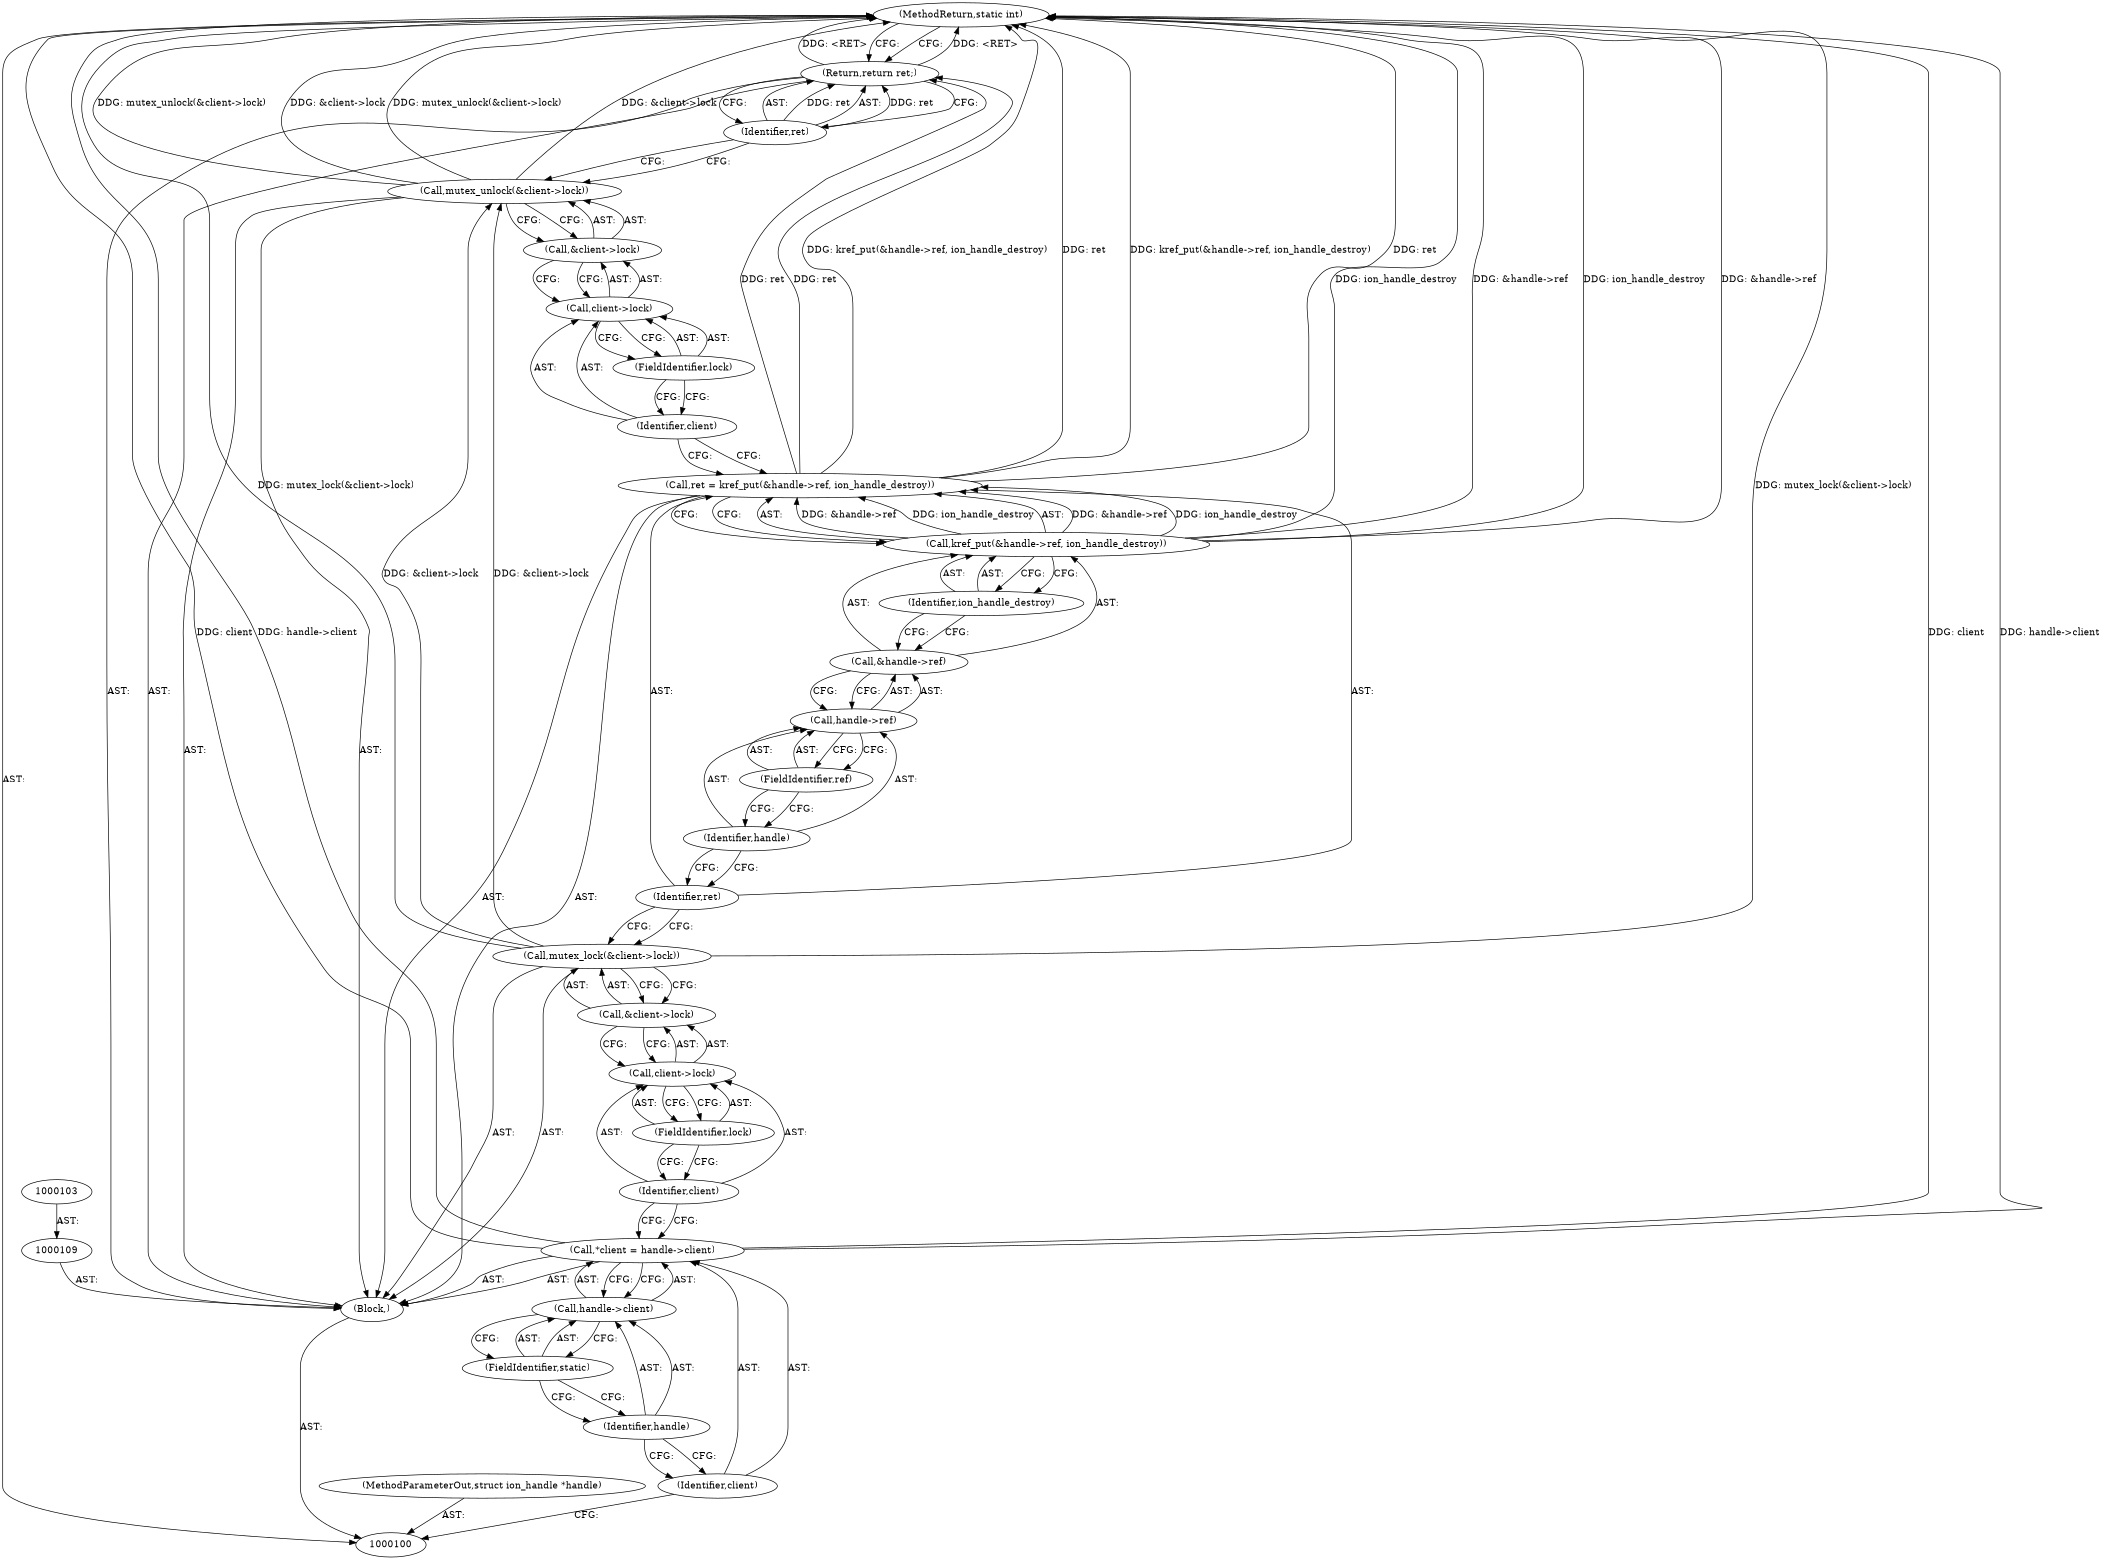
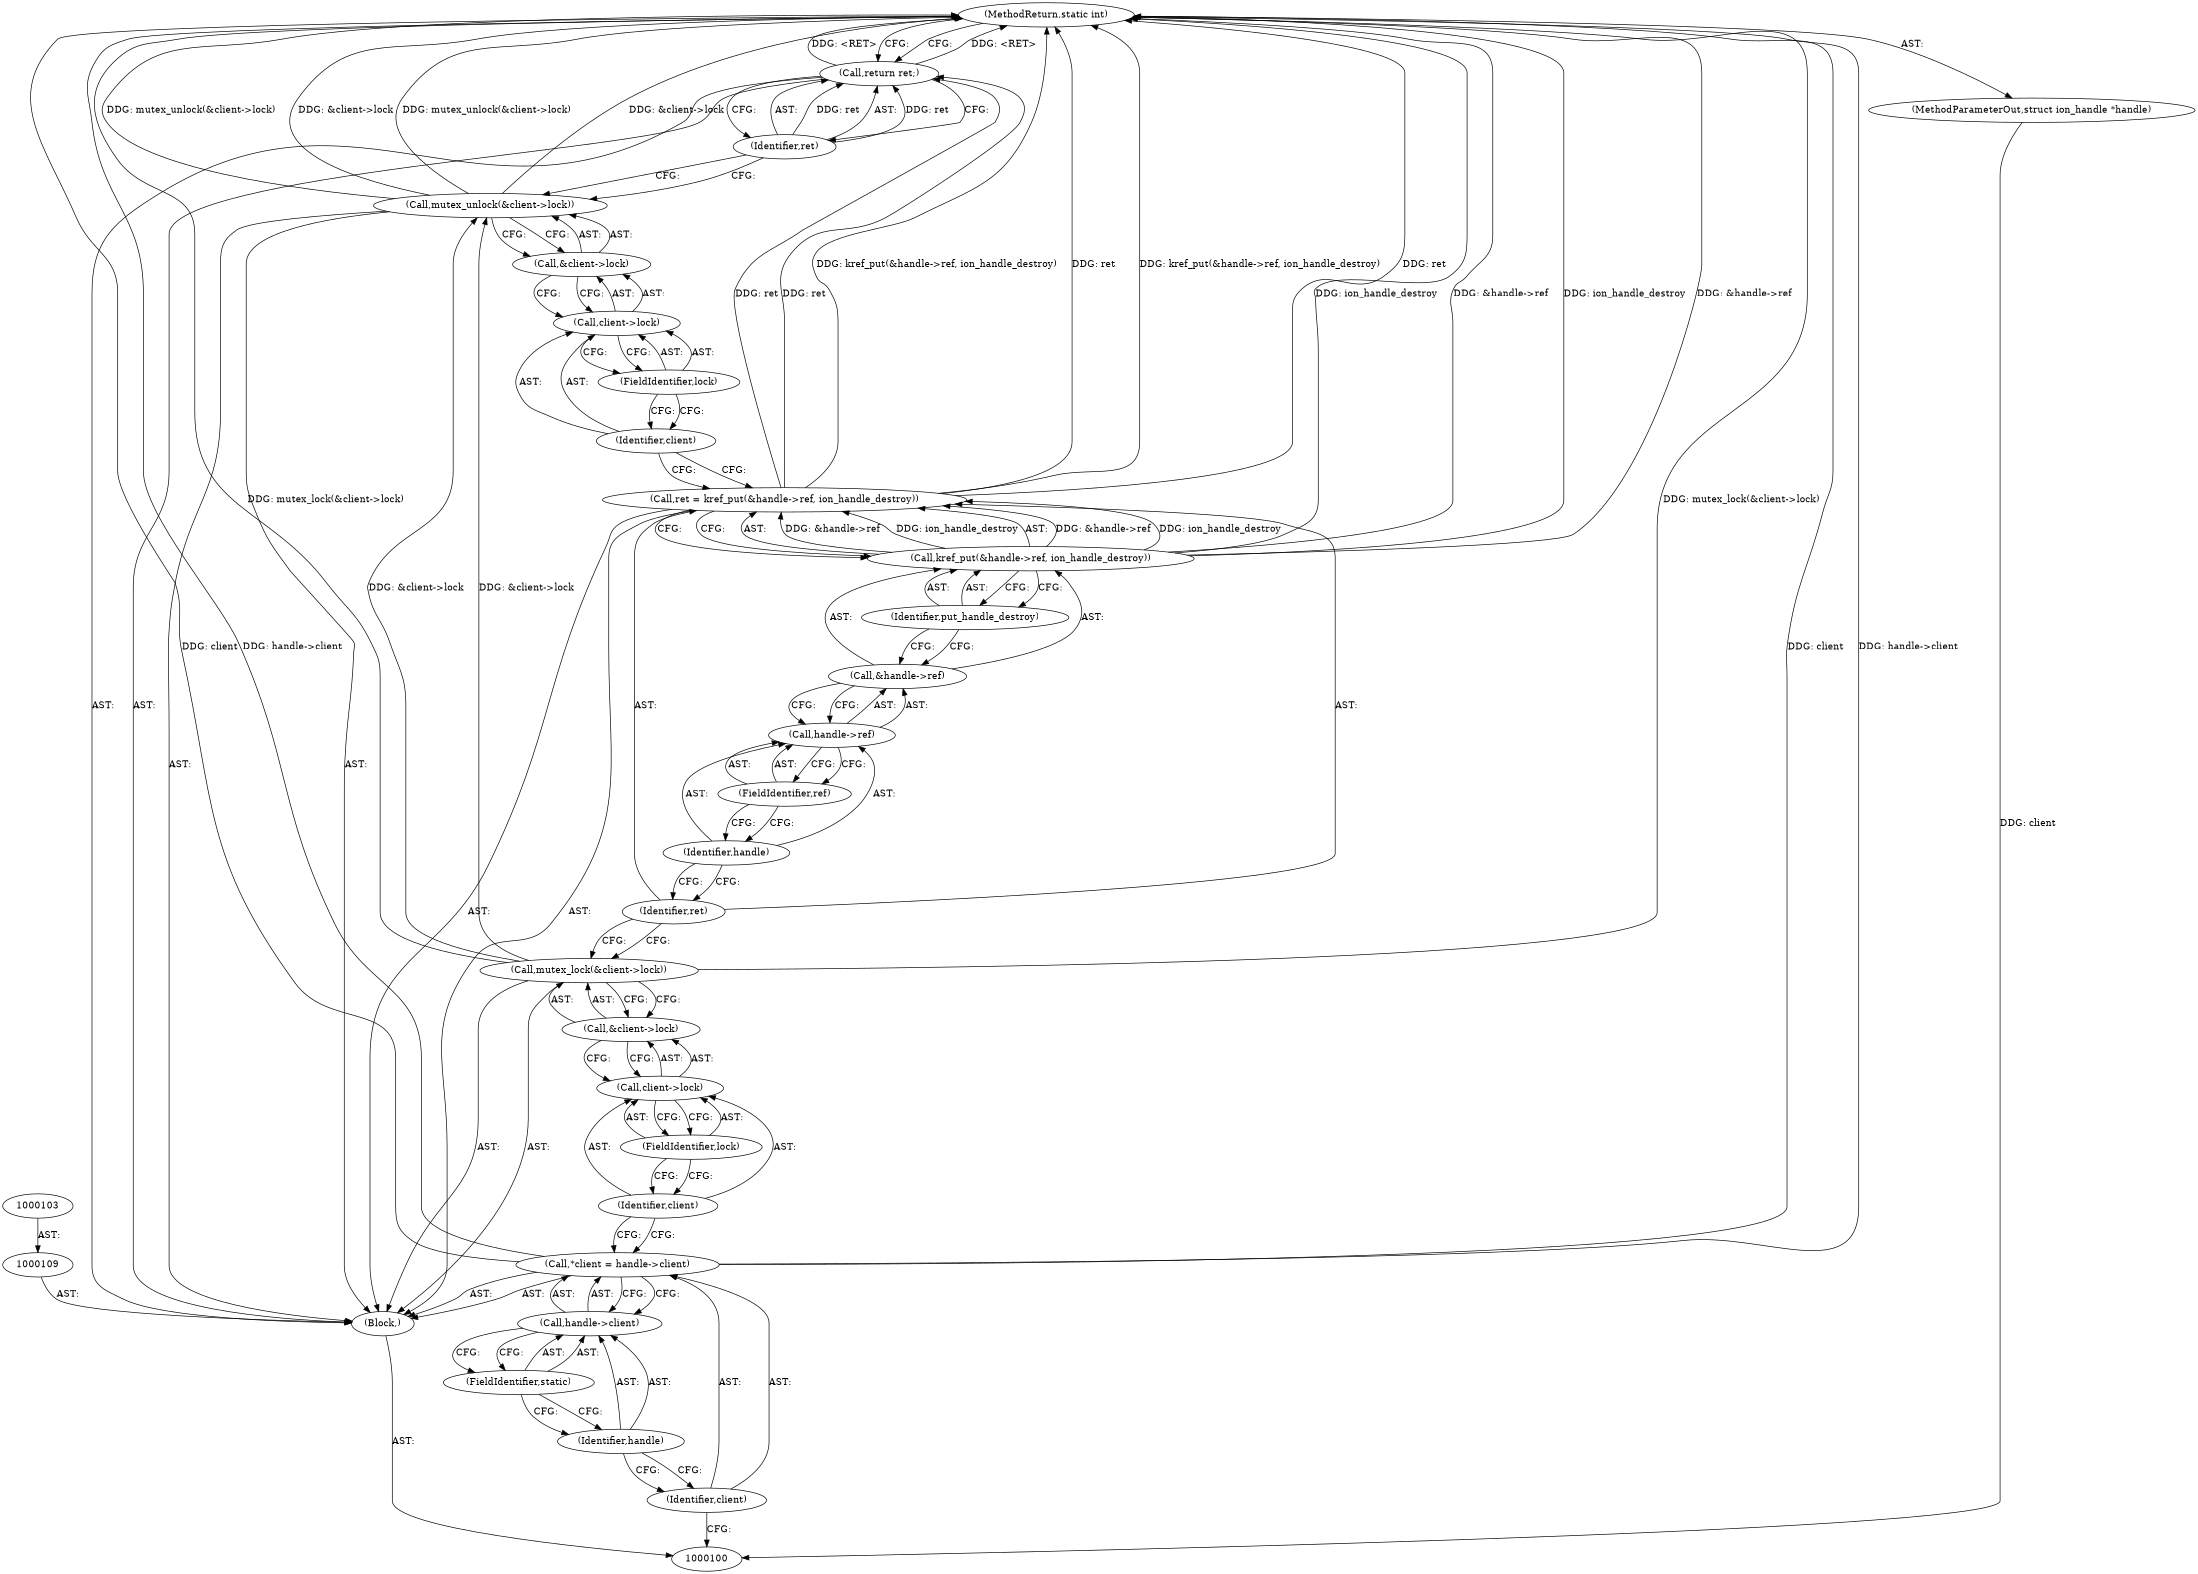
node "(Return,return ret;)": label "(Return,return ret;)" -> "(Call,return ret;)"
edge "(MethodReturn,static int)" -> "1000100": now "(MethodReturn,static int)" -> "(MethodParameterOut,struct ion_handle *handle)"
node "(Identifier,ion_handle_destroy)": label "(Identifier,ion_handle_destroy)" -> "(Identifier,put_handle_destroy)"
edge "(MethodParameterOut,struct ion_handle *handle)" -> "1000100": label "AST: " -> "DDG: client"
